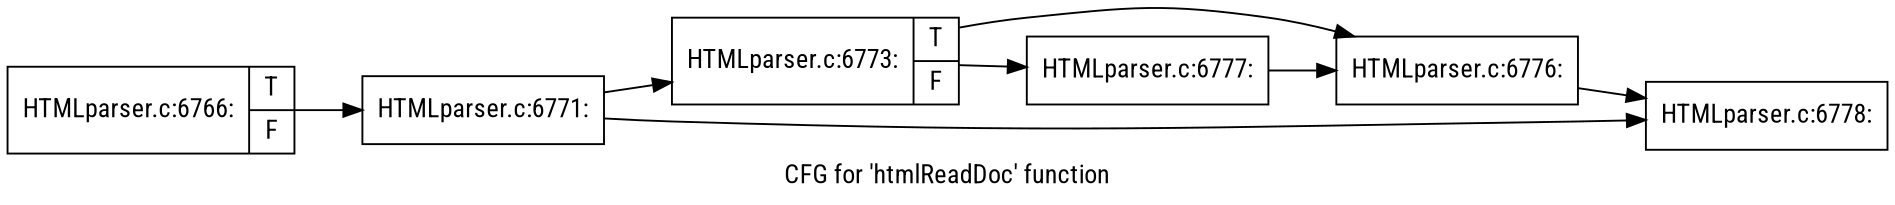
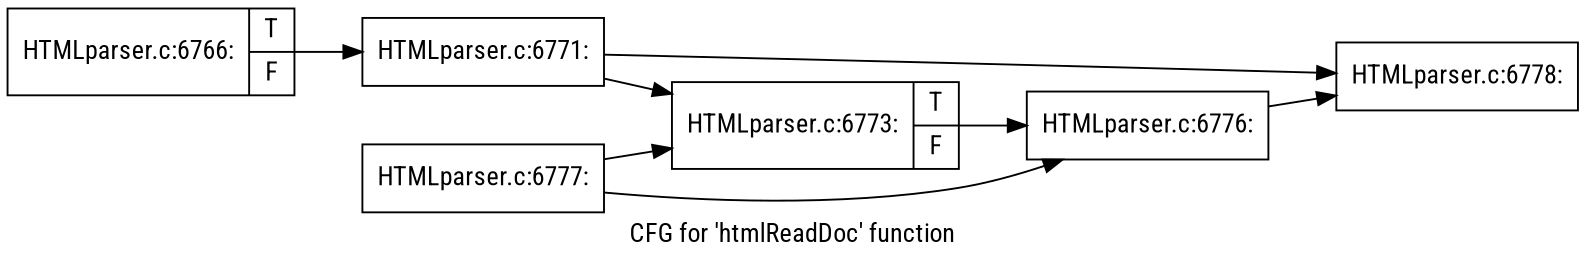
edge "HTMLparser.c:6773:" -> "HTMLparser.c:6777:": reversed
